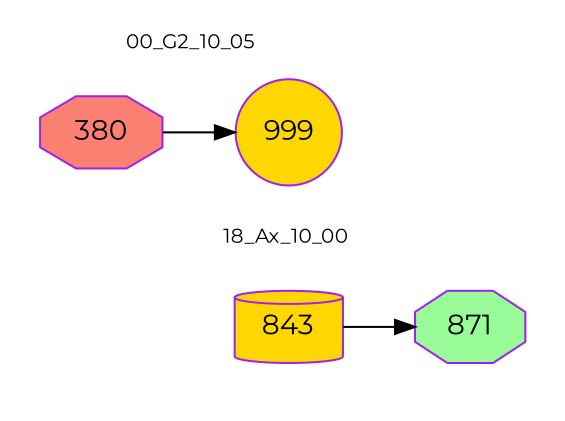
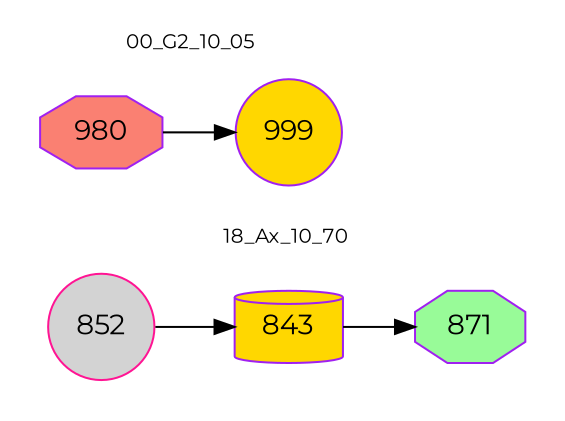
node "380": label "380" -> "980"
cluster "18_Ax_10_00": label "18_Ax_10_00" -> "18_Ax_10_70"
node "852": added
